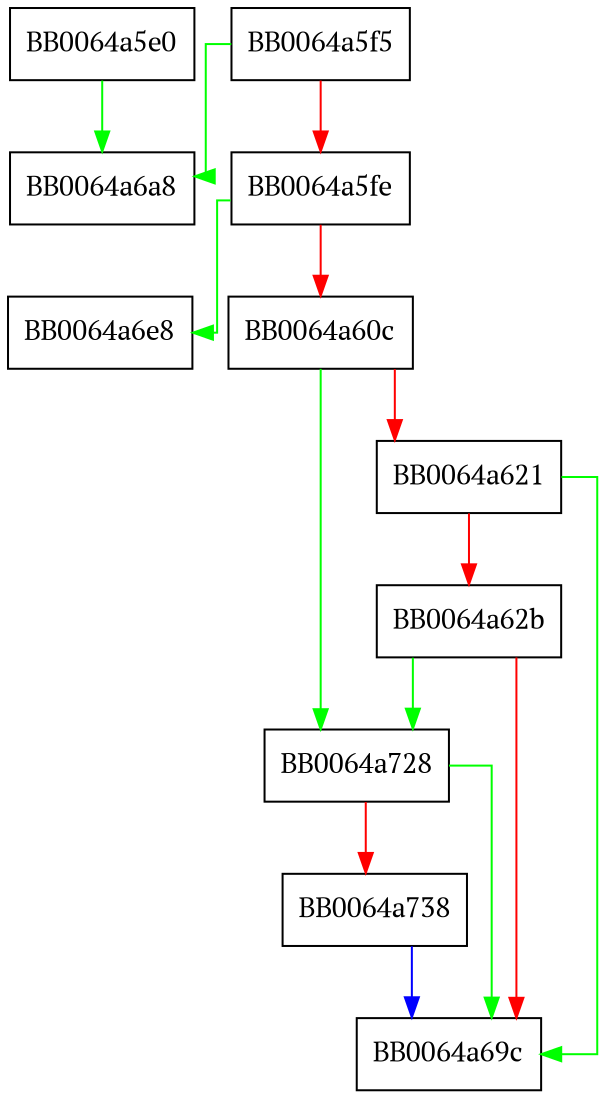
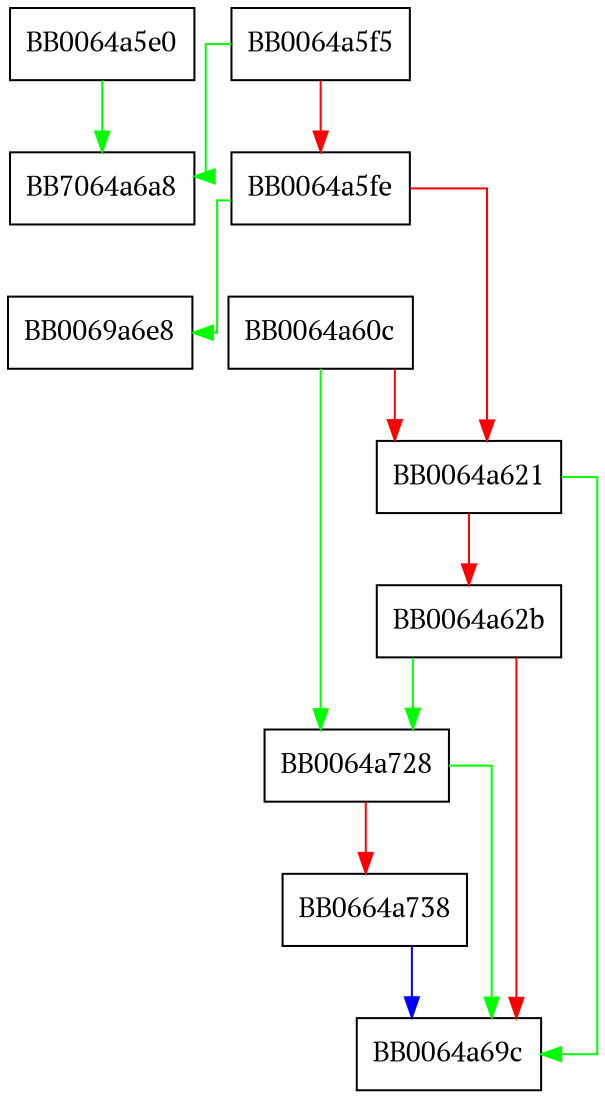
node "BB0064a6a8": label "BB0064a6a8" -> "BB7064a6a8"
edge "BB0064a5fe" -> "BB0064a60c": now "BB0064a5fe" -> "BB0064a621"
node "BB0064a6e8": label "BB0064a6e8" -> "BB0069a6e8"
node "BB0064a738": label "BB0064a738" -> "BB0664a738"
